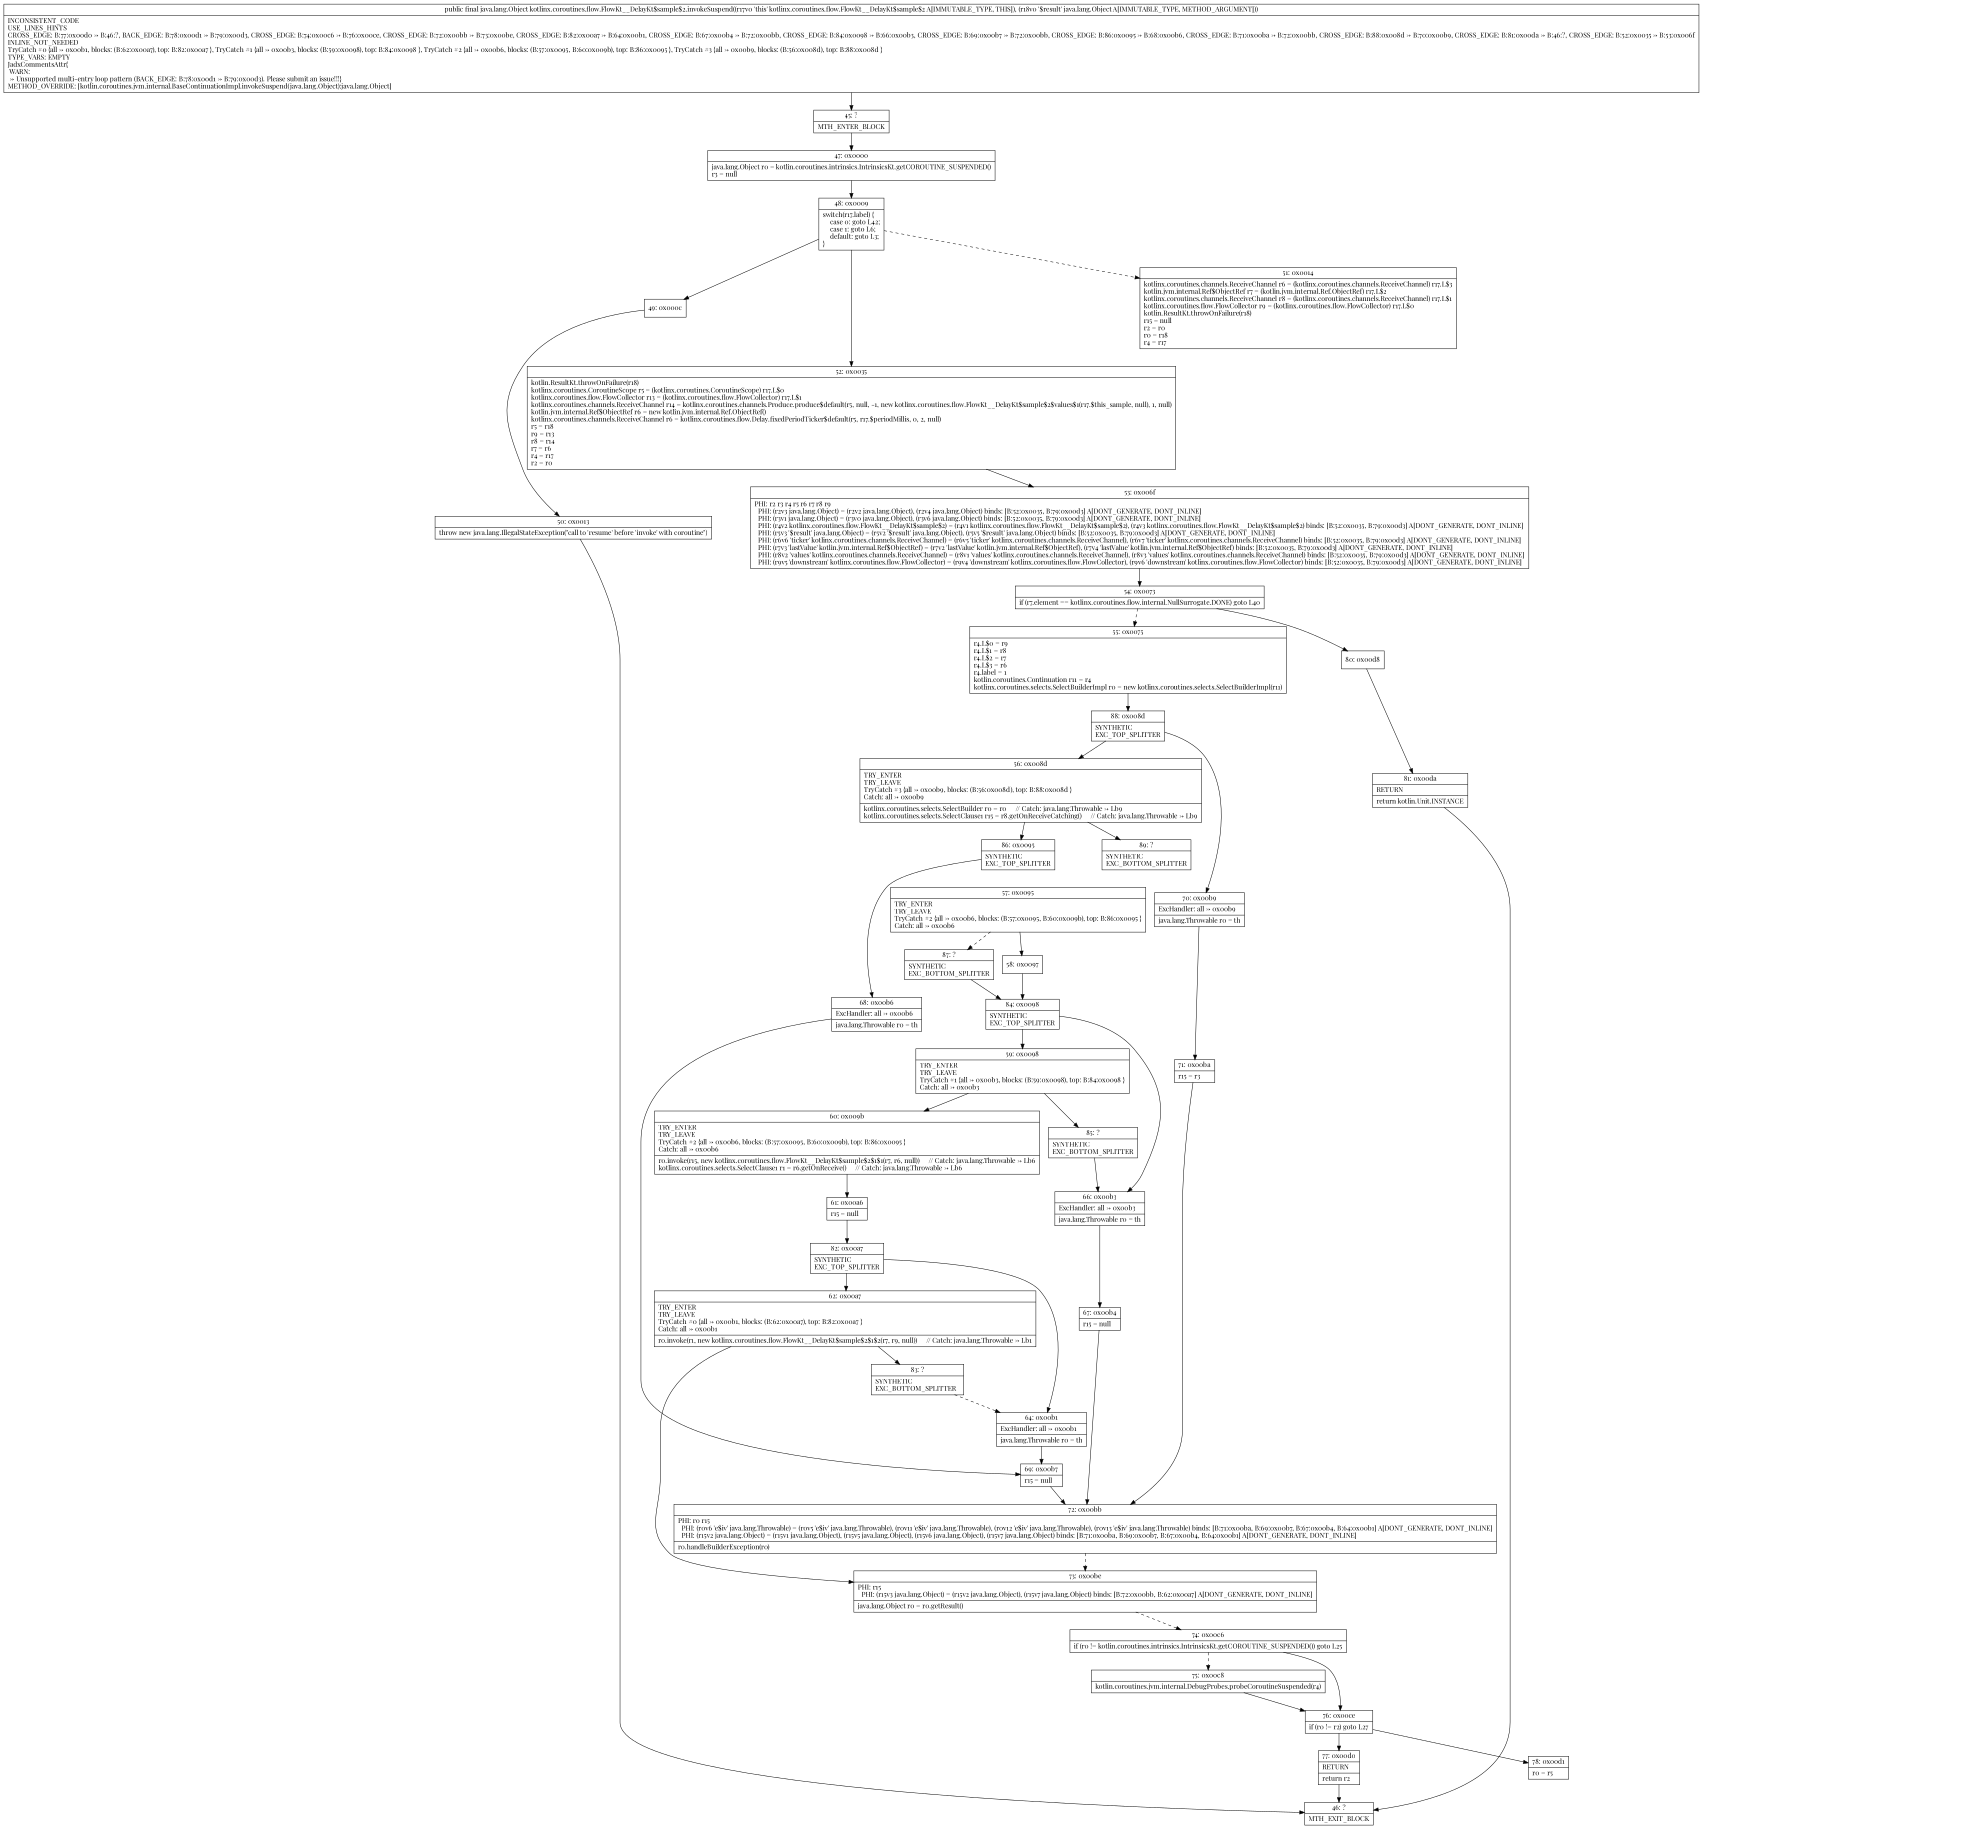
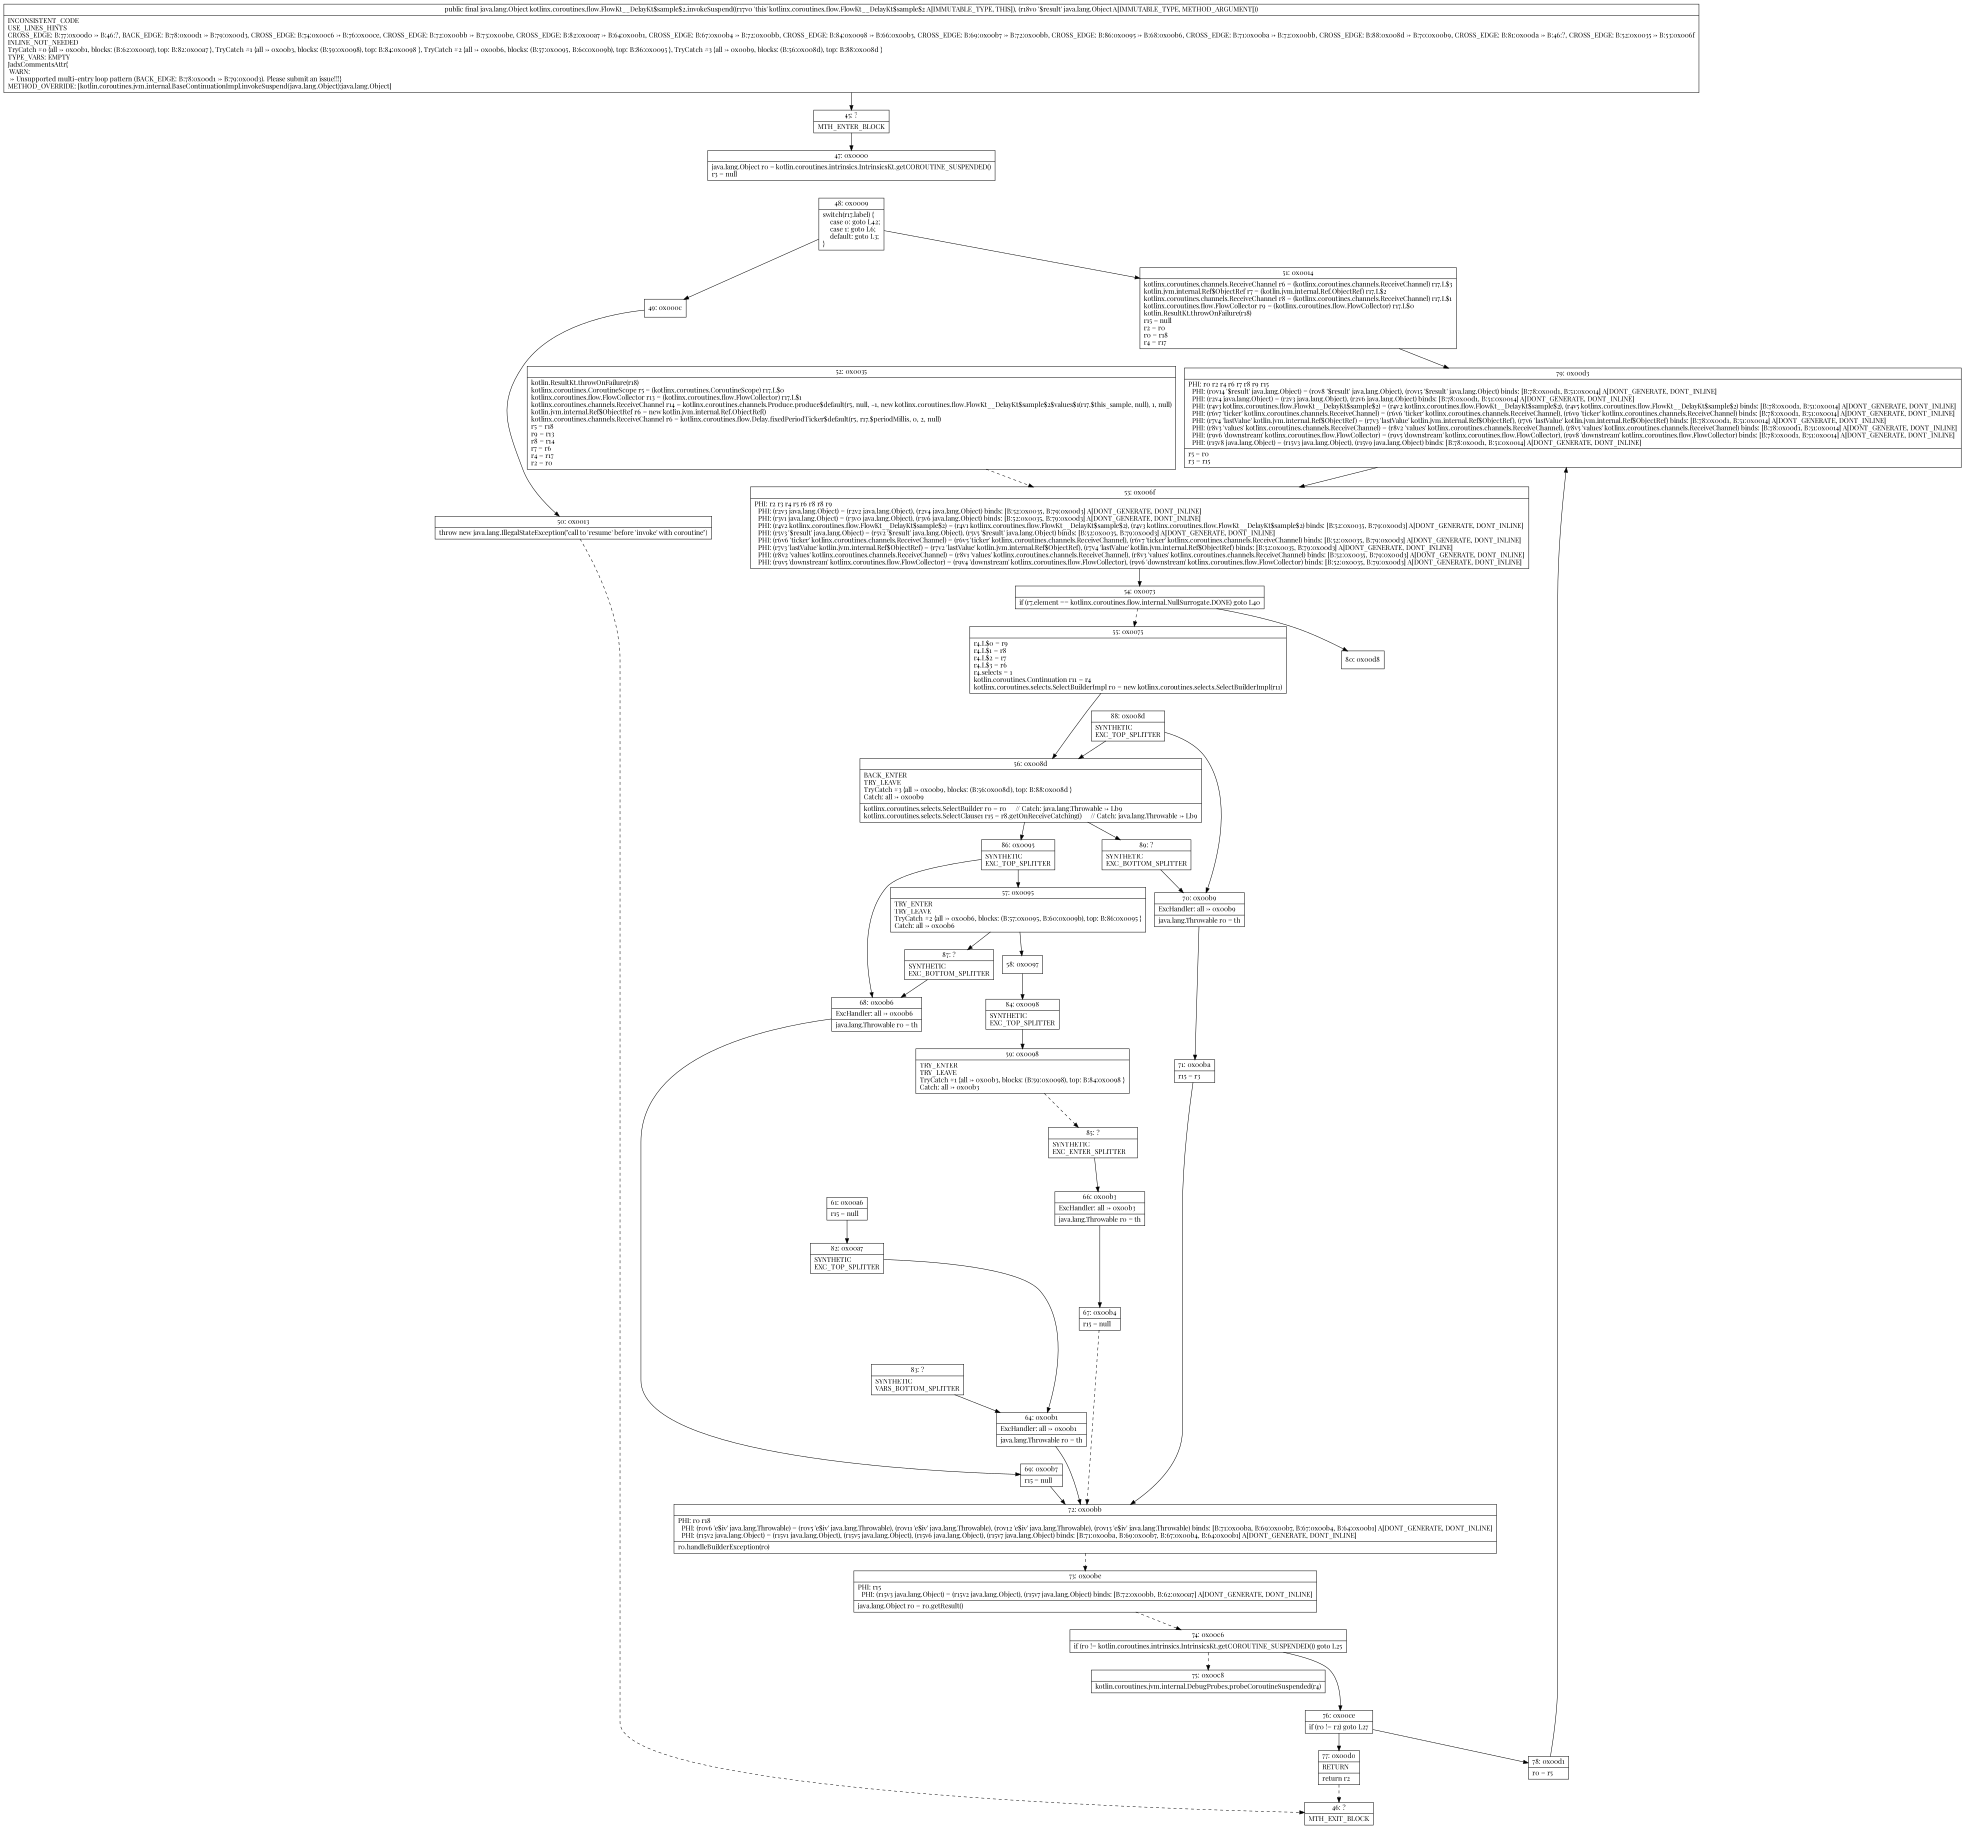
edge "47: 0x0000" -> "48: 0x0009": removed
edge "48: 0x0009" -> "51: 0x0014": style dashed -> solid
edge "48: 0x0009" -> "52: 0x0035": removed
node "79: 0x00d3": added
edge "52: 0x0035" -> "53: 0x006f": style solid -> dashed
node "53: 0x006f": text "PHI: r2 r3 r4 r5 r6 r7 r8 r9" -> "PHI: r2 r3 r4 r5 r6 r8 r8 r9"
node "55: 0x0075": text "r4.label = 1" -> "r4.selects = 1"
edge "55: 0x0075" -> "88: 0x008d": now "55: 0x0075" -> "56: 0x008d"
node "56: 0x008d": text "TRY_ENTER" -> "BACK_ENTER"
node "81: 0x00da": removed
edge "86: 0x0095" -> "57: 0x0095": added
edge "89: ?" -> "70: 0x00b9": added
edge "57: 0x0095" -> "87: ?": style dashed -> solid
edge "87: ?" -> "84: 0x0098": now "87: ?" -> "68: 0x00b6"
edge "84: 0x0098" -> "66: 0x00b3": removed
edge "59: 0x0098" -> "85: ?": style solid -> dashed
node "60: 0x009b": removed
node "85: ?": text "EXC_BOTTOM_SPLITTER" -> "EXC_ENTER_SPLITTER"
node "62: 0x00a7": removed
node "83: ?": text "EXC_BOTTOM_SPLITTER" -> "VARS_BOTTOM_SPLITTER"
edge "83: ?" -> "64: 0x00b1": style dashed -> solid
edge "67: 0x00b4" -> "72: 0x00bb": style solid -> dashed
edge "64: 0x00b1" -> "69: 0x00b7": now "64: 0x00b1" -> "72: 0x00bb"
edge "50: 0x0013" -> "46: ?": style solid -> dashed
node "72: 0x00bb": text "PHI: r0 r15" -> "PHI: r0 r18"
edge "75: 0x00c8" -> "76: 0x00ce": removed
edge "77: 0x00d0" -> "46: ?": style solid -> dashed
